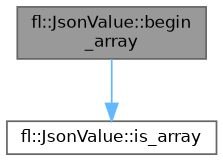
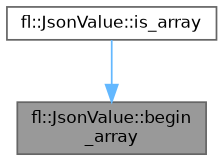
edge "fl::JsonValue::begin _array" -> "fl::JsonValue::is_array": reversed
